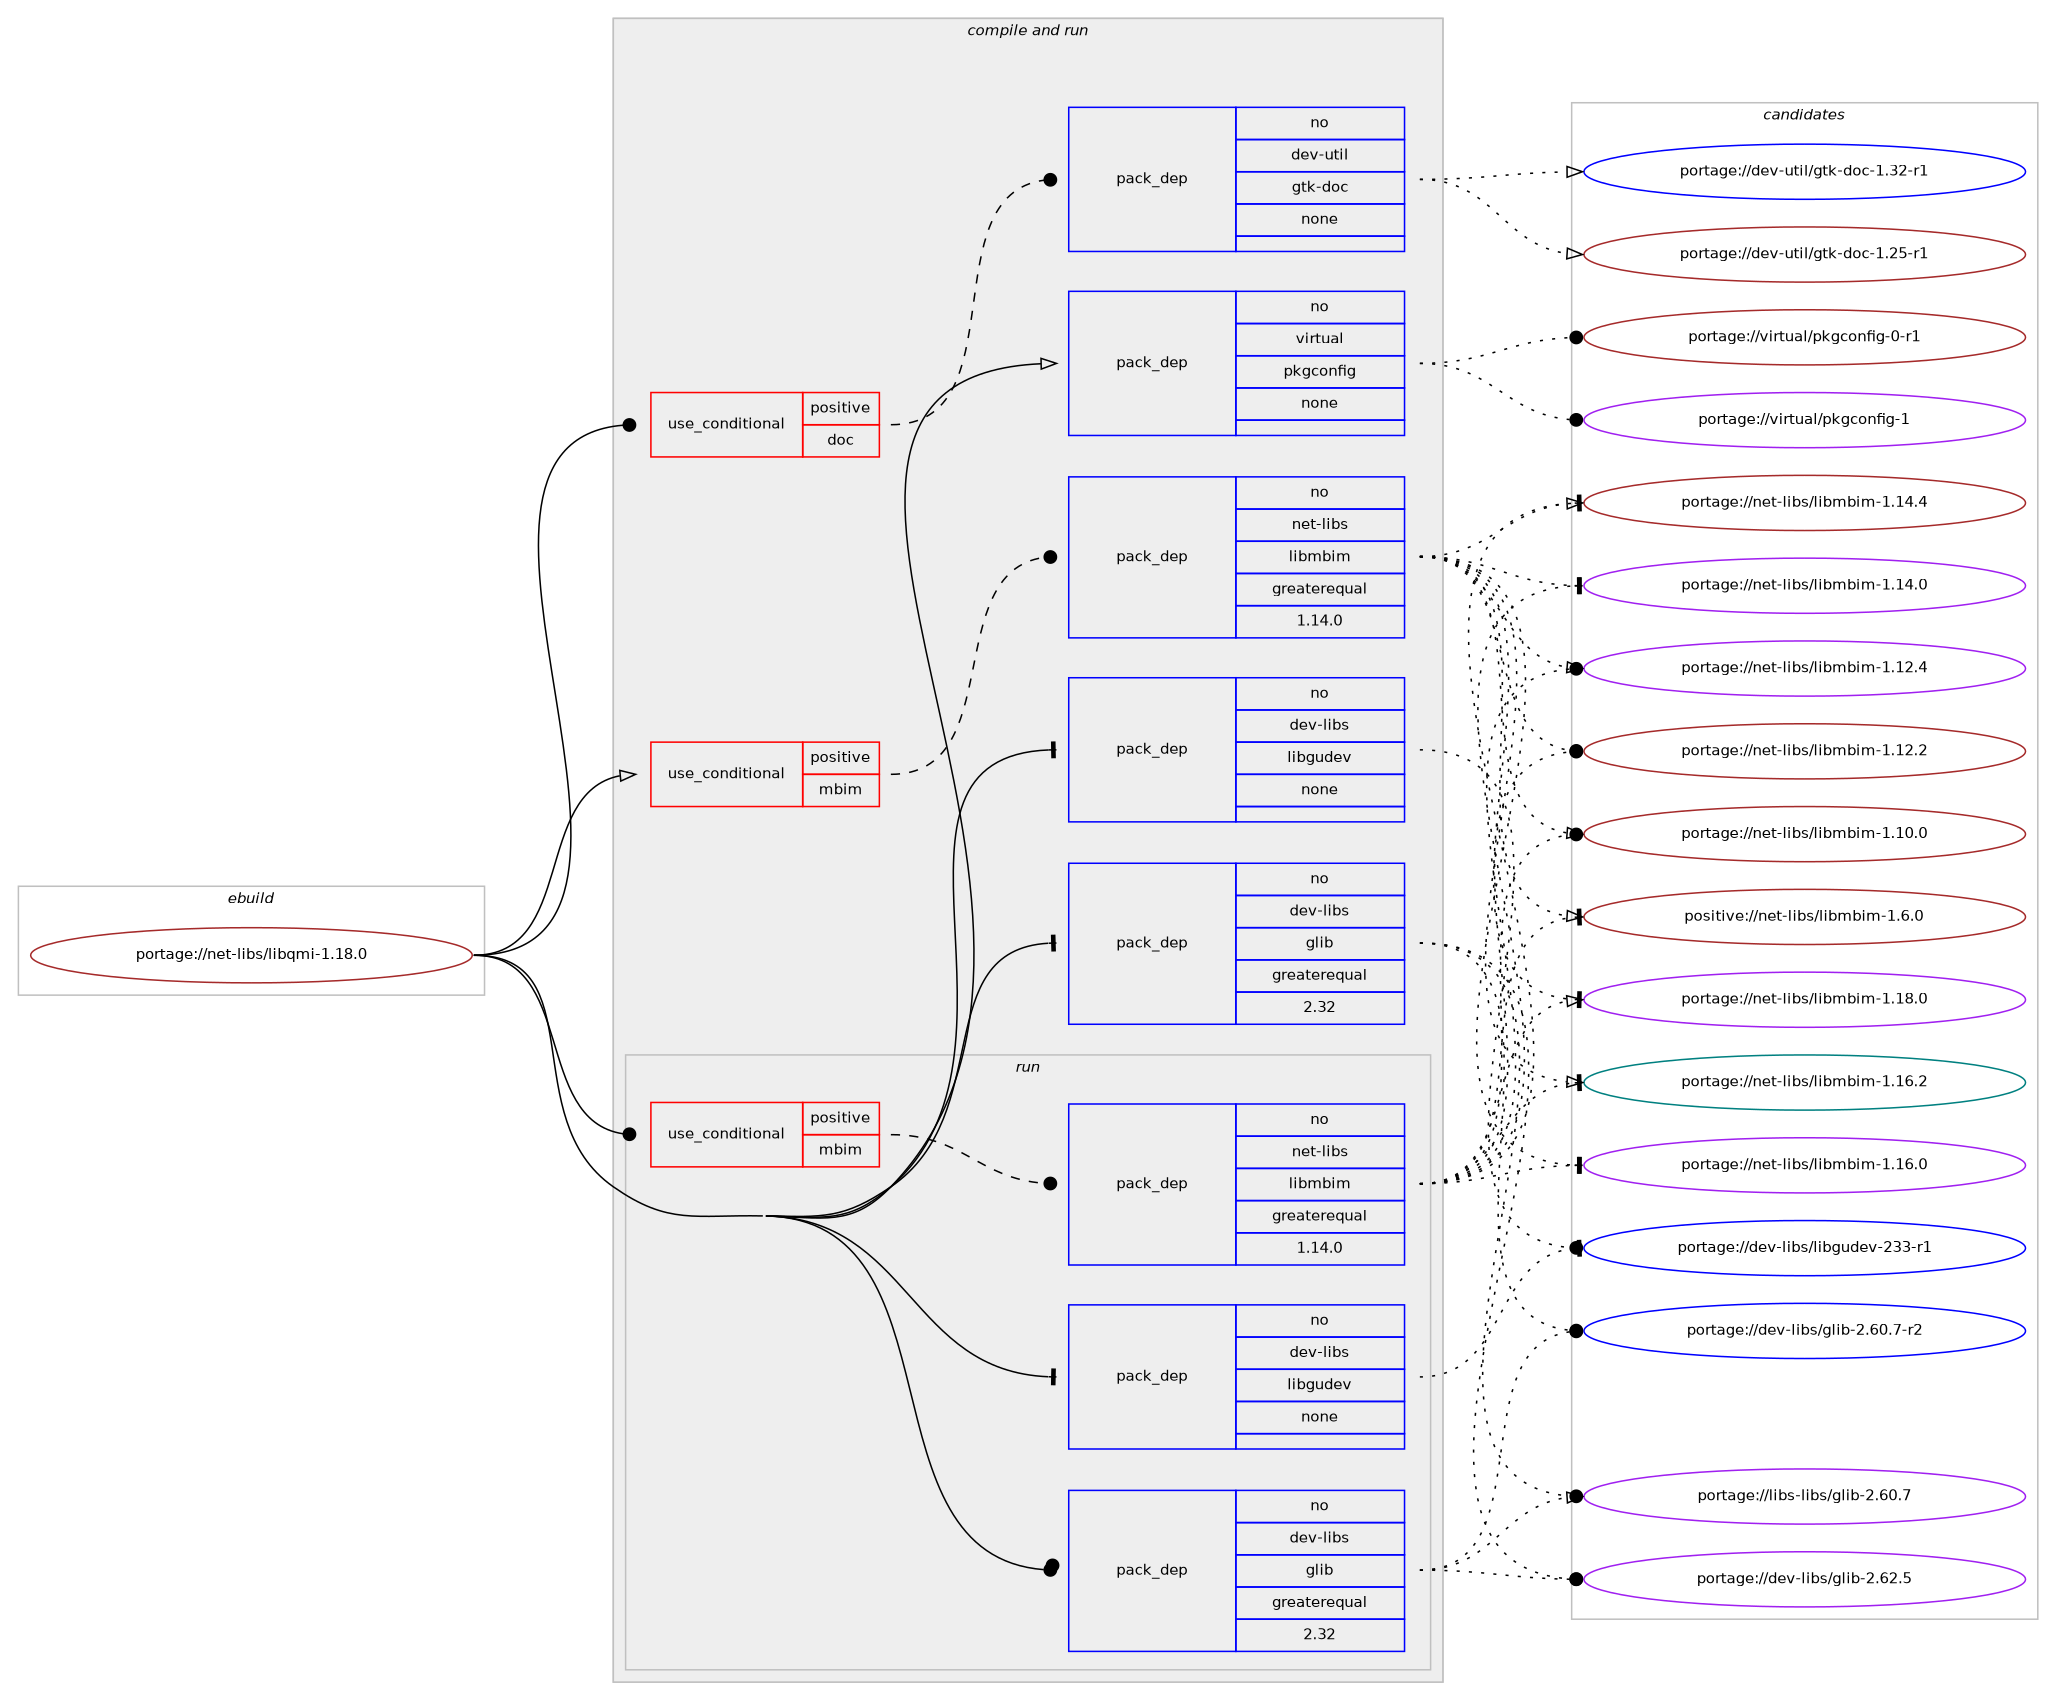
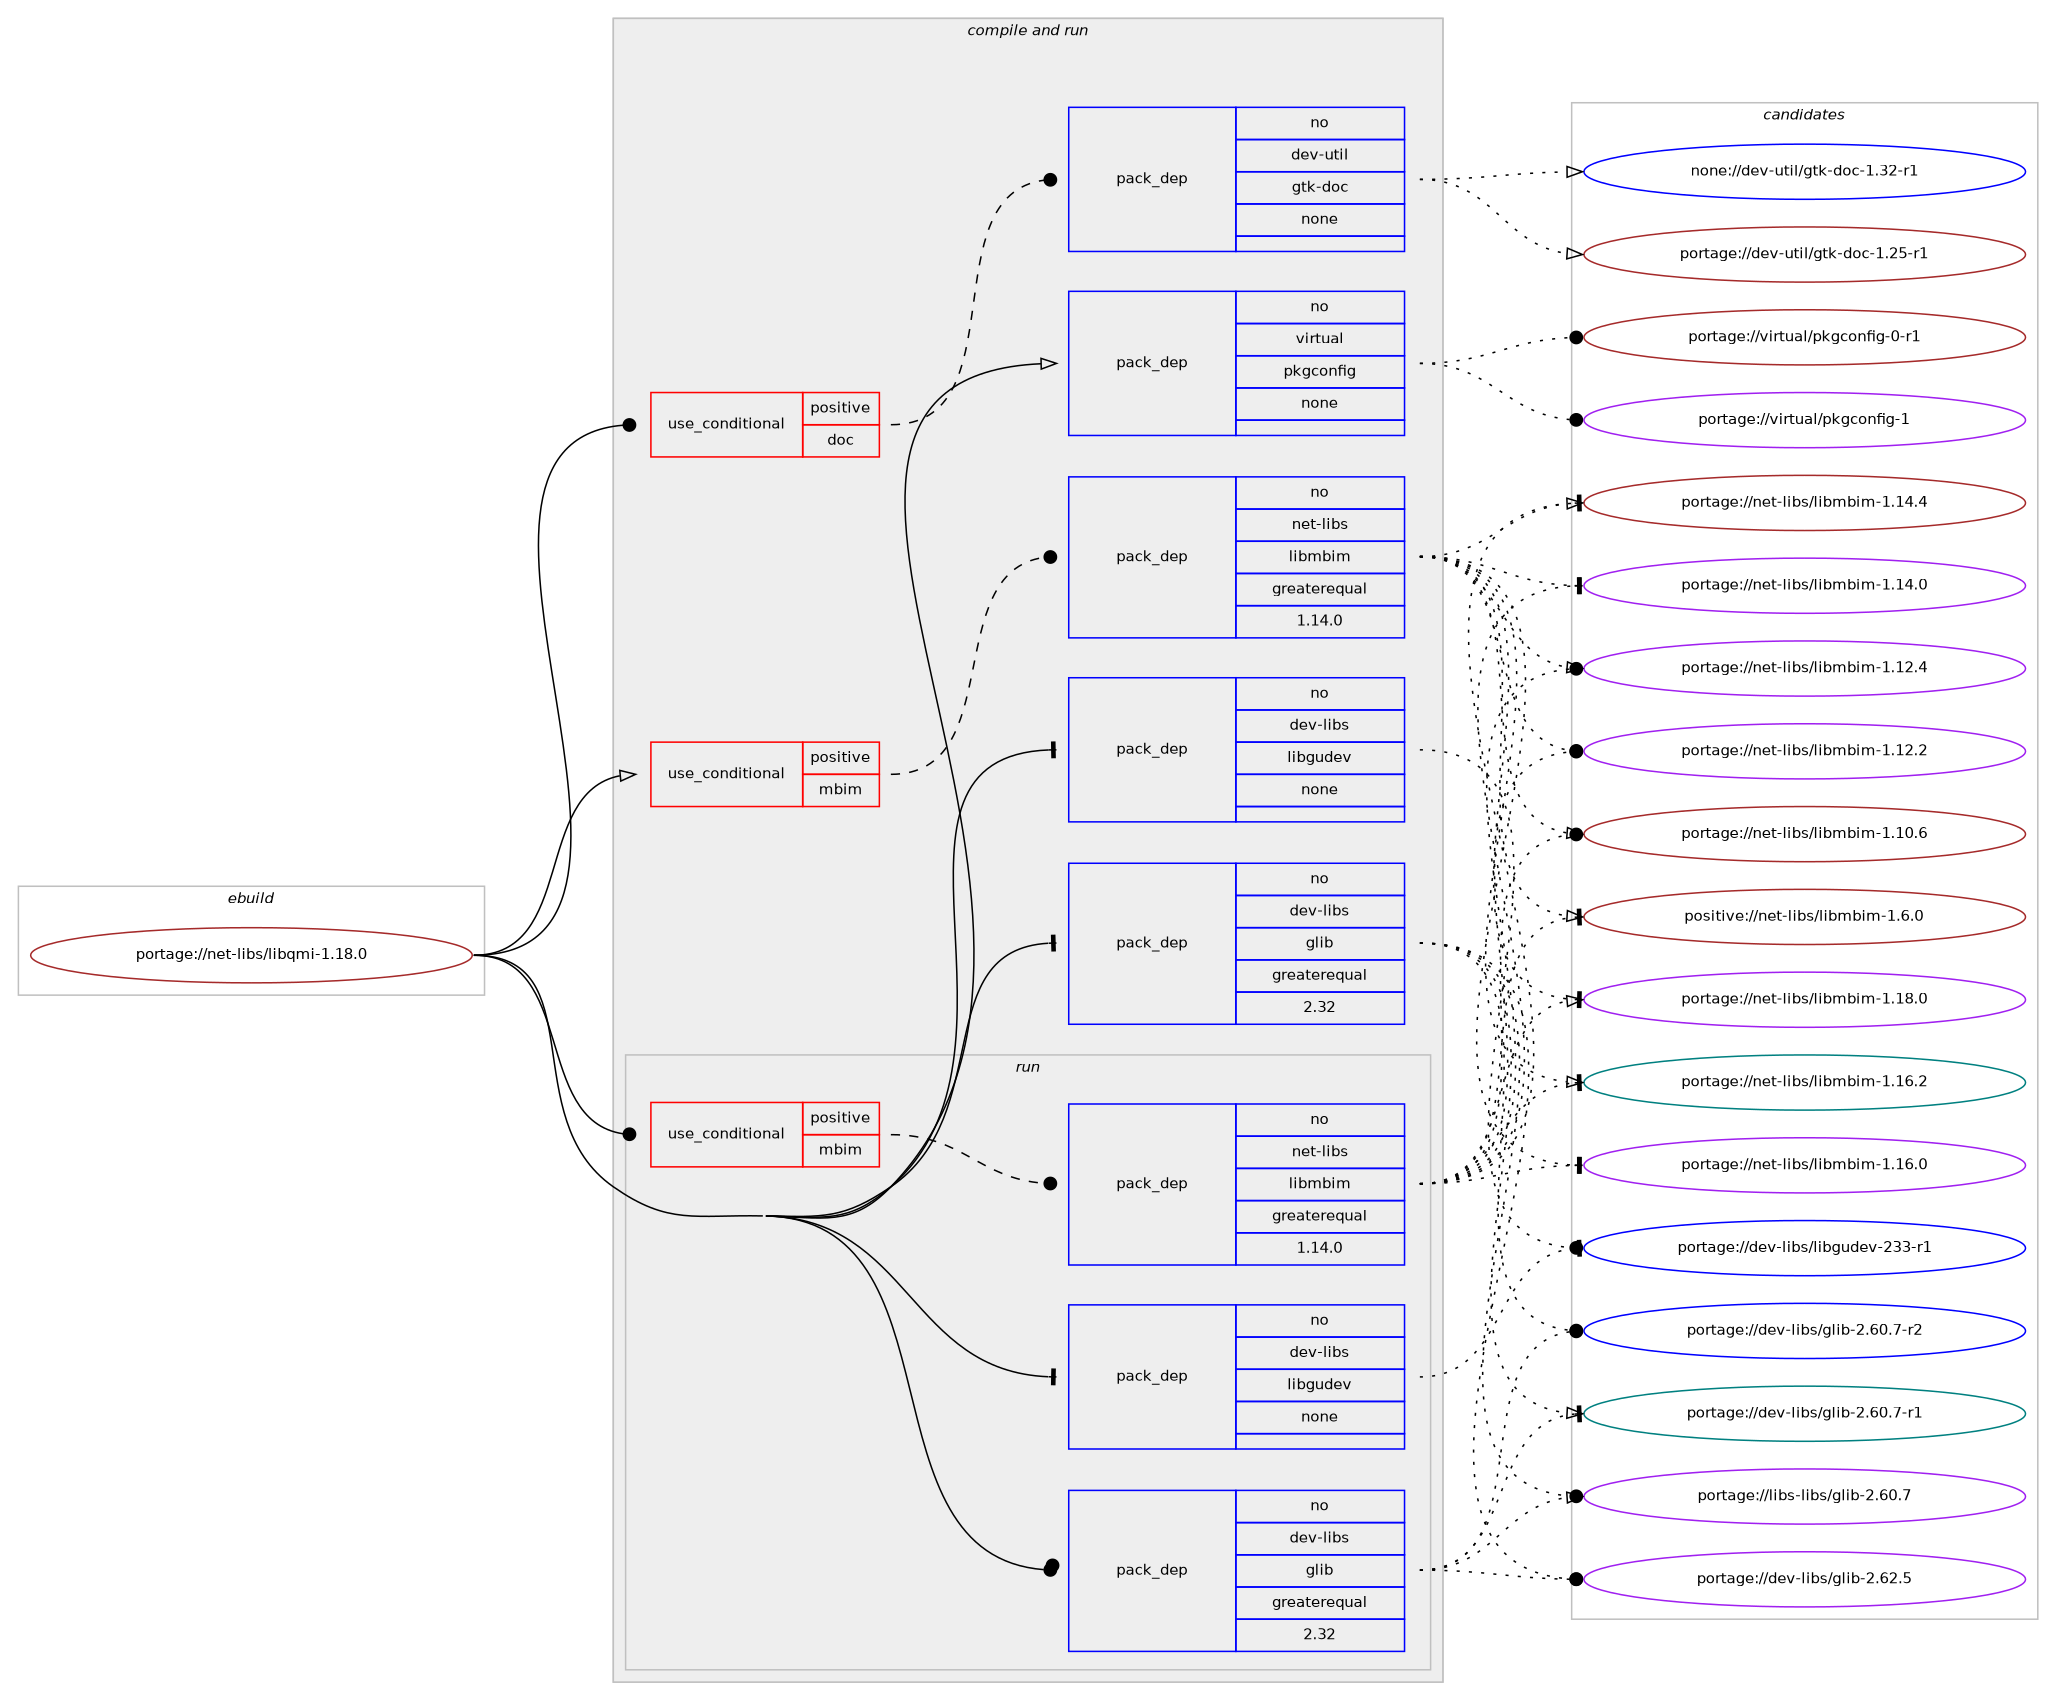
node "portage://dev-util/gtk-doc-1.32-r1": label "portage://dev-util/gtk-doc-1.32-r1" -> "none://dev-util/gtk-doc-1.32-r1"
node "portage://net-libs/libmbim-1.12.2": color brown -> purple
node "portage://net-libs/libmbim-1.10.0": label "portage://net-libs/libmbim-1.10.0" -> "portage://net-libs/libmbim-1.10.6"
node "portage://dev-libs/glib-2.60.7-r1": added
